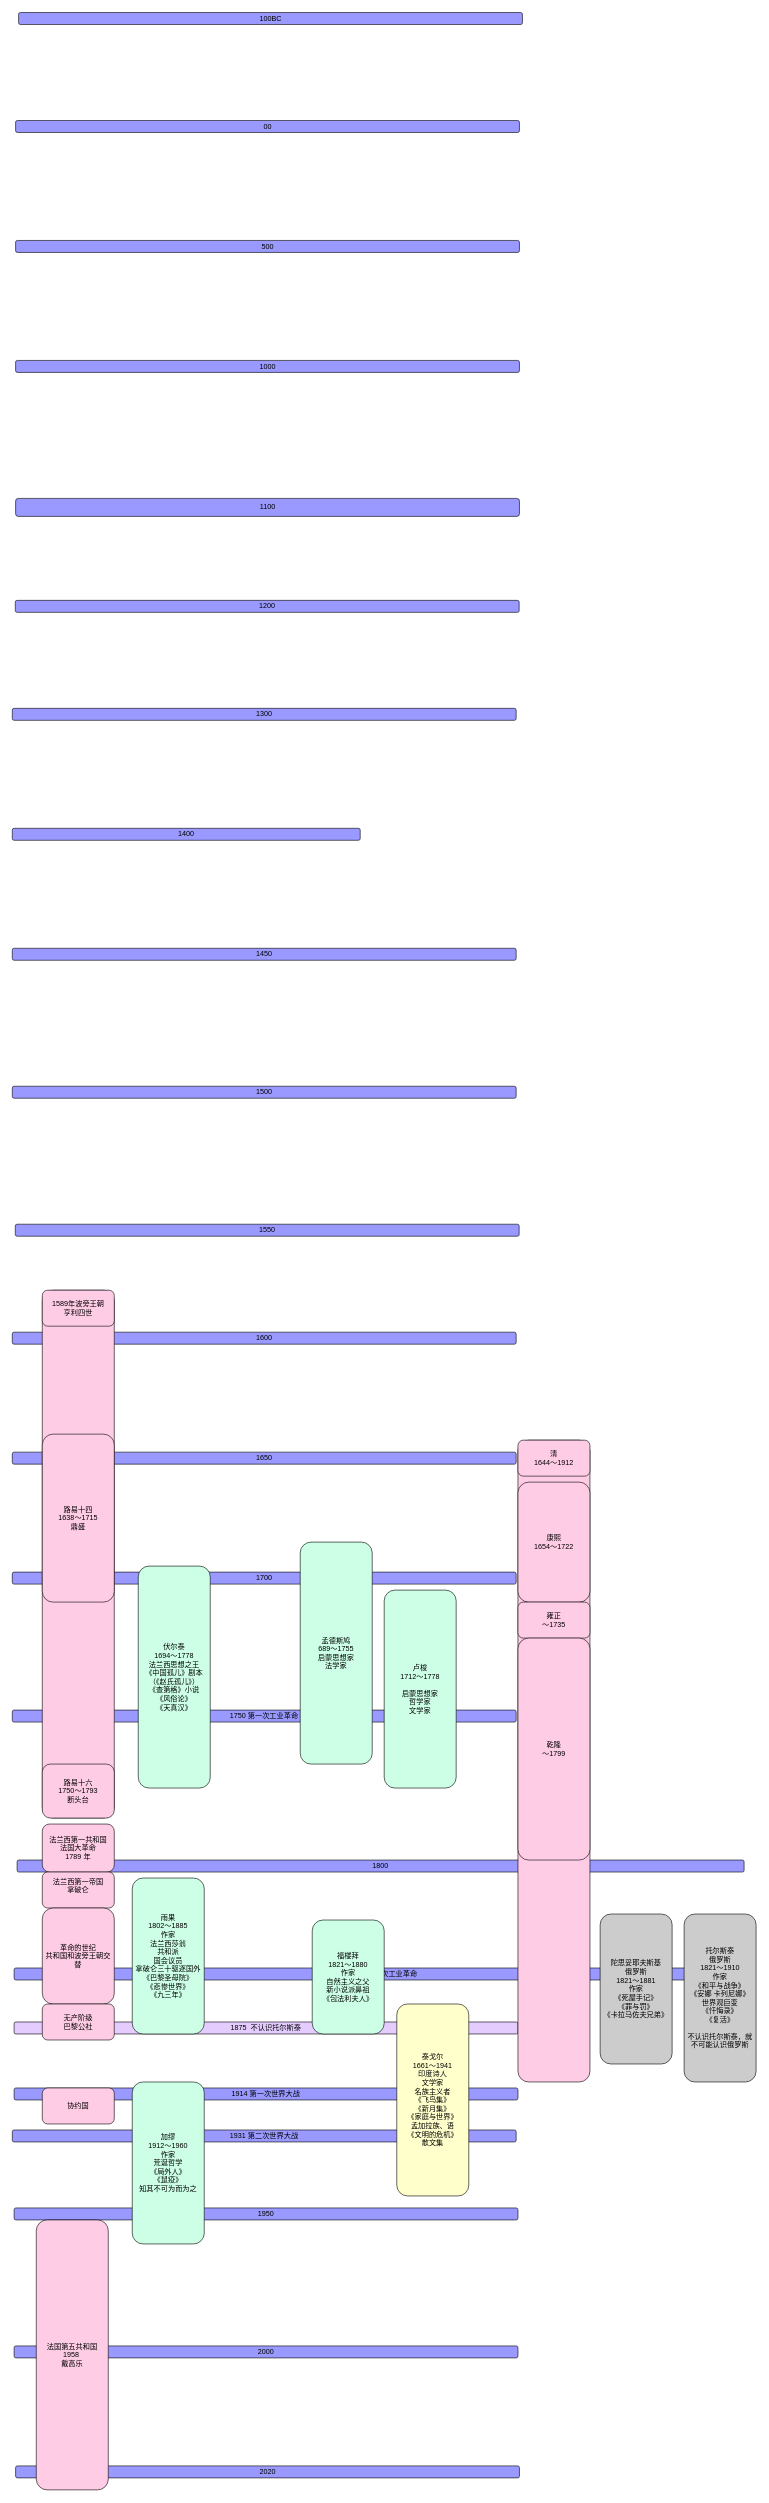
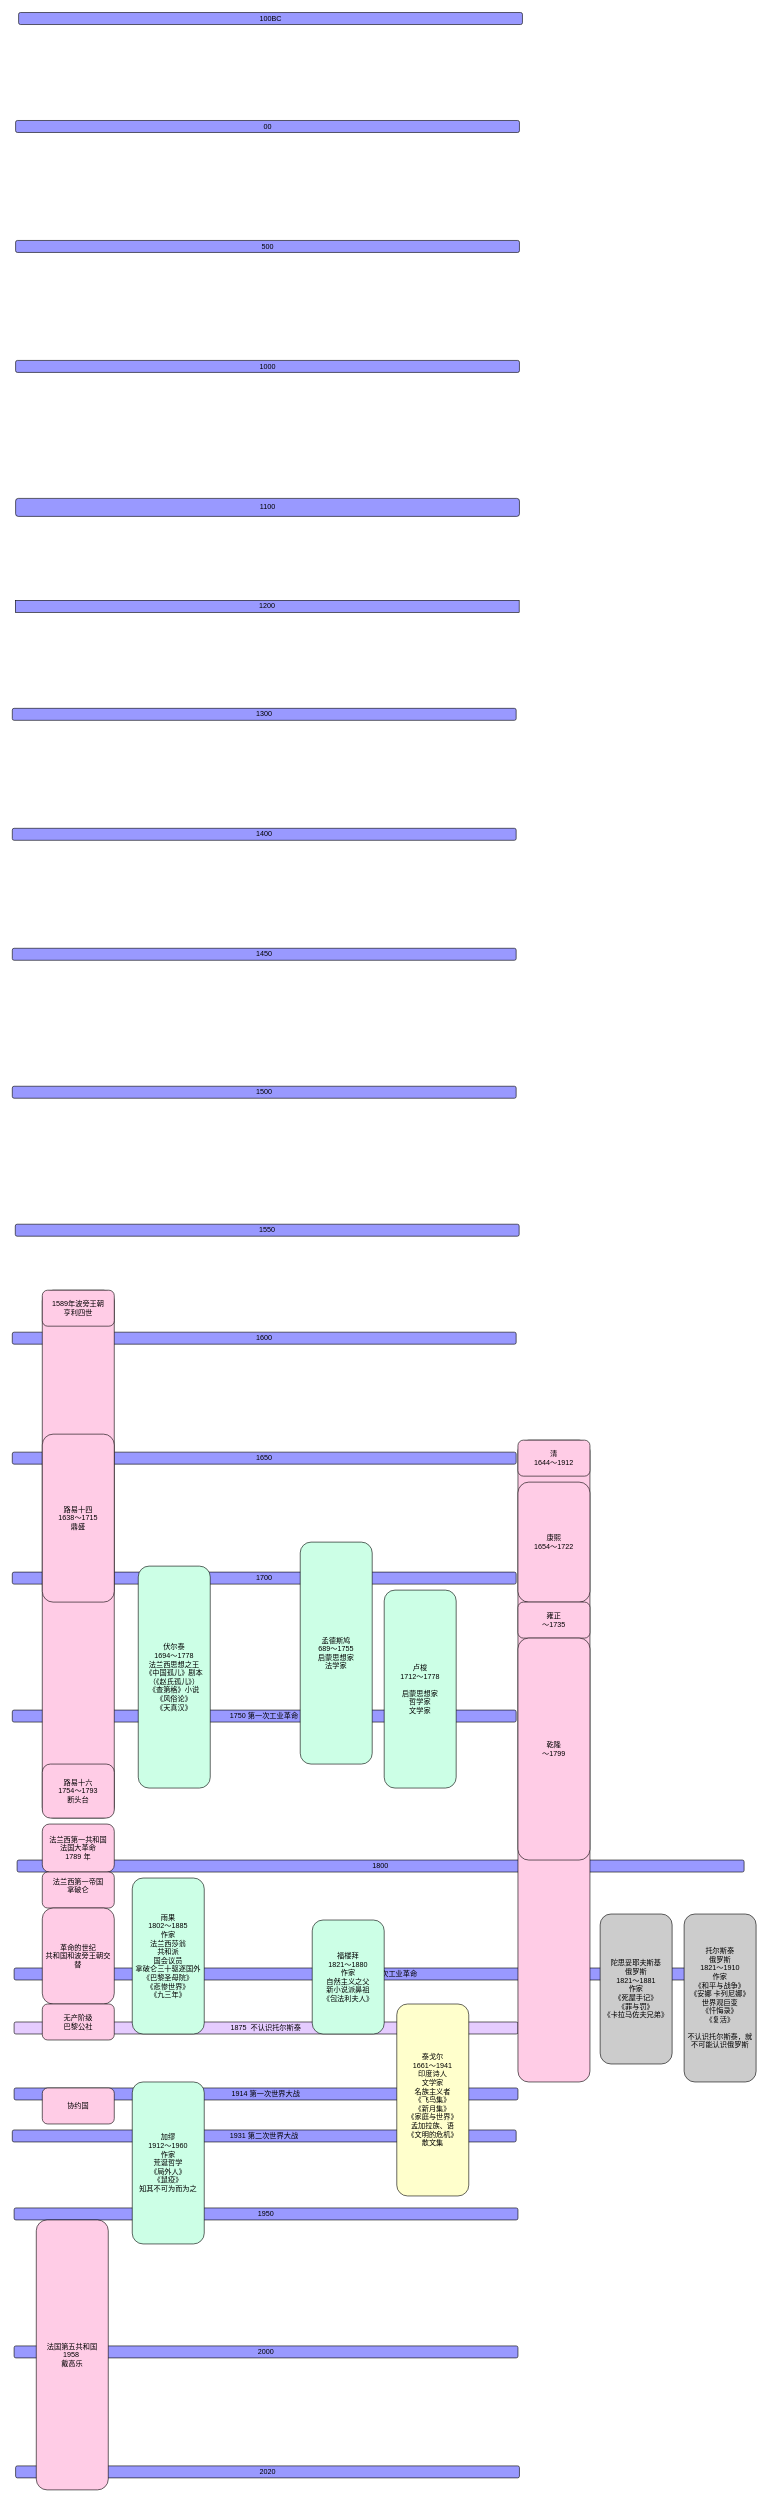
node "1200": shape rounded rectangle -> rectangle
node "1400": size 348x12 -> 504x12
node "路易十六 1750～1793 断头台": label "路易十六 1750～1793 断头台" -> "路易十六 1754～1793 断头台"
